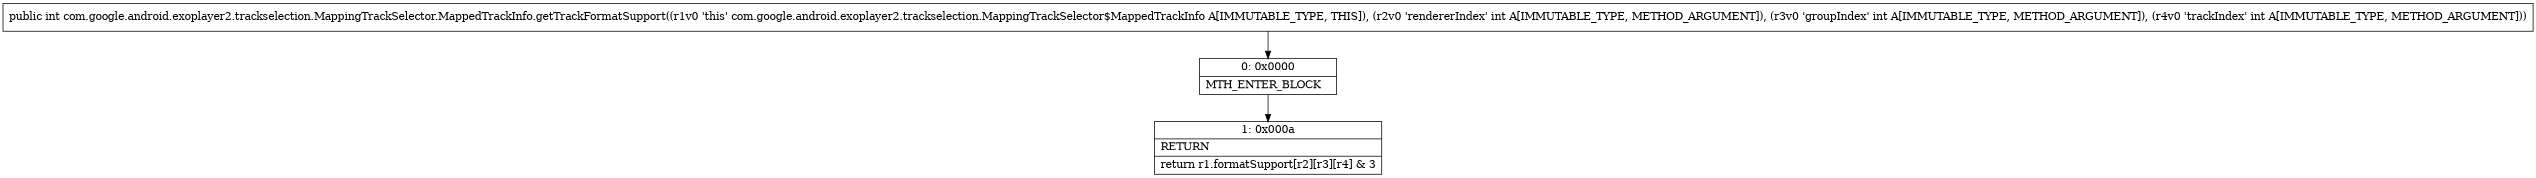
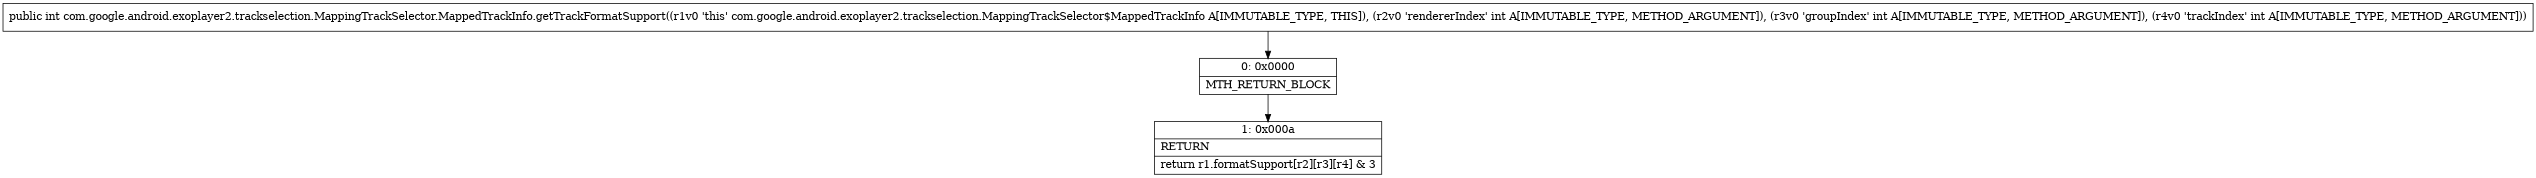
node "0: 0x0000": text "MTH_ENTER_BLOCK" -> "MTH_RETURN_BLOCK"
